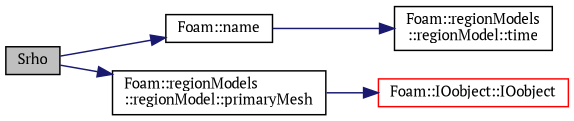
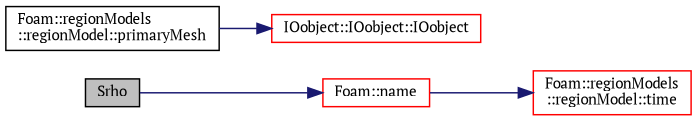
node "Foam::name": color black -> red
node "Foam::regionModels ::regionModel::time": color black -> red
edge "Srho" -> "Foam::regionModels ::regionModel::primaryMesh": removed
node "Foam::IOobject::IOobject": label "Foam::IOobject::IOobject" -> "IOobject::IOobject::IOobject"
